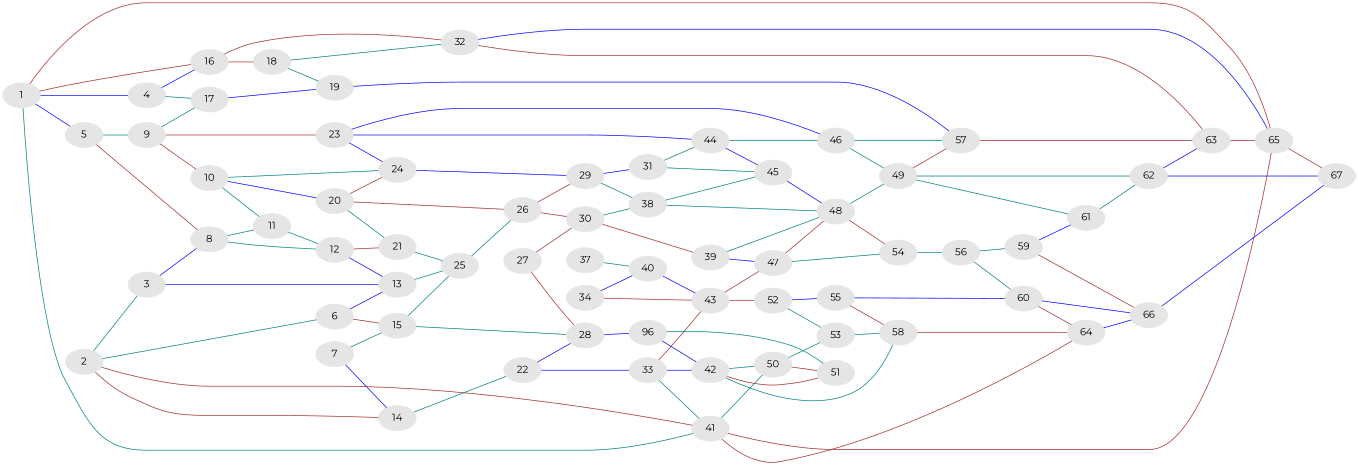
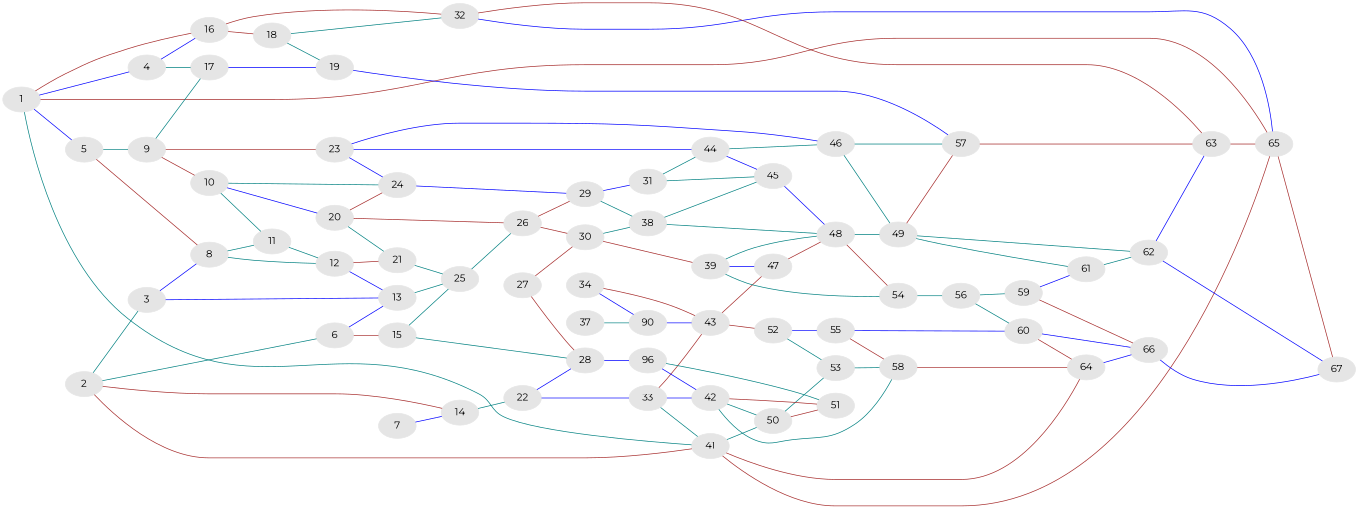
edge "54" -- "47": now "54" -- "39"
node "40": label "40" -> "90"
edge "15" -- "7": removed
